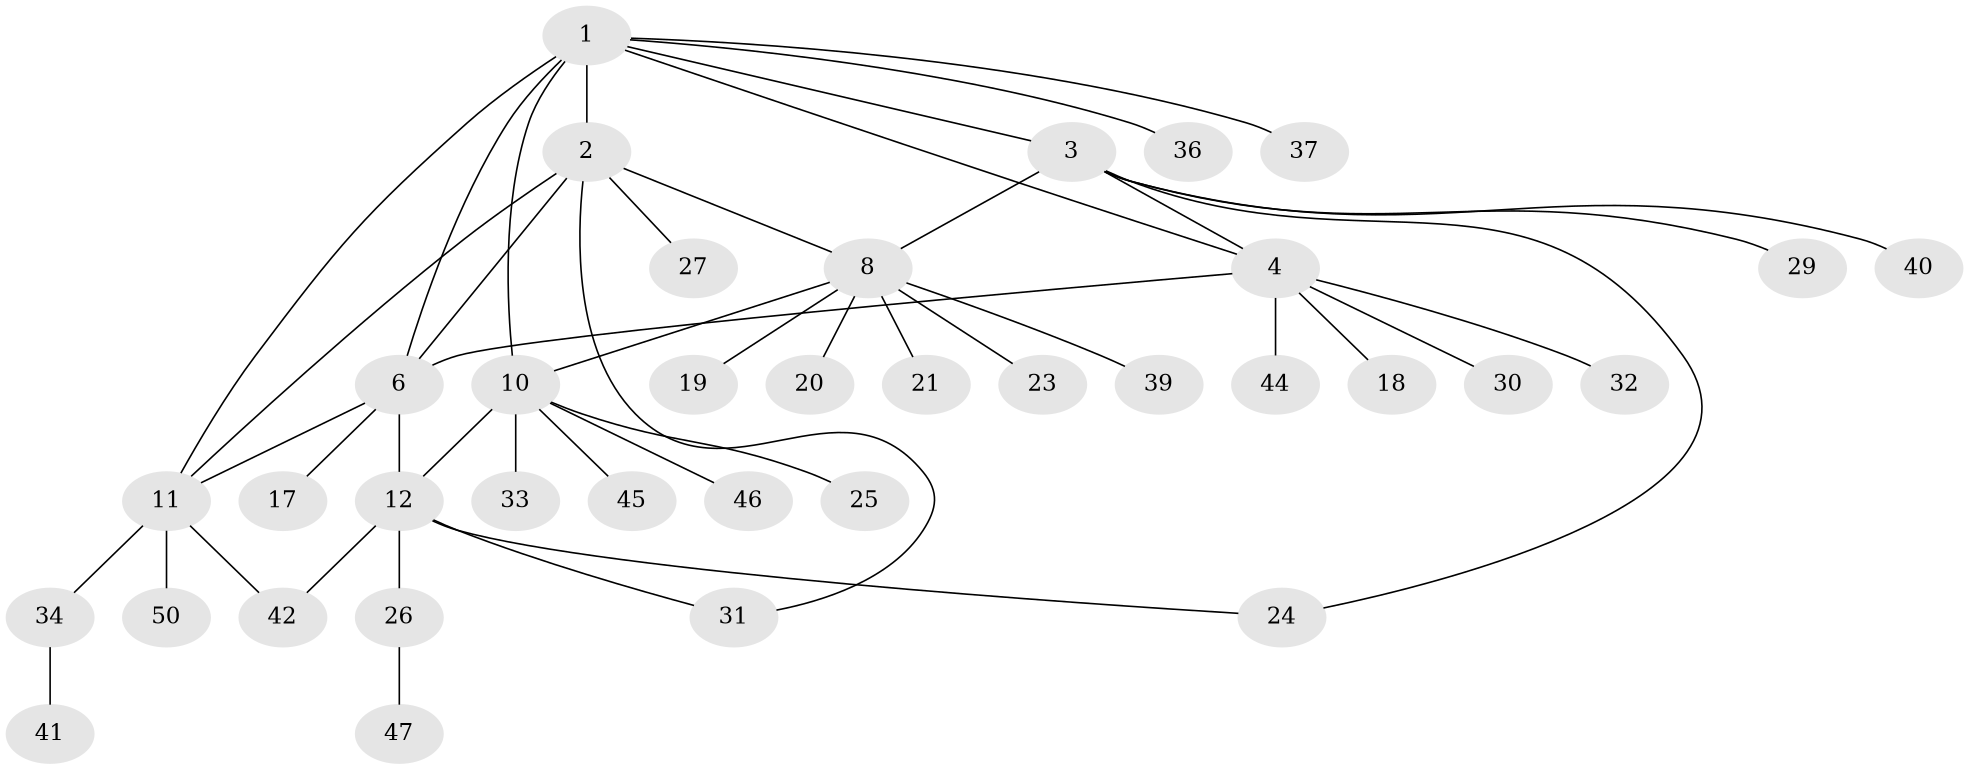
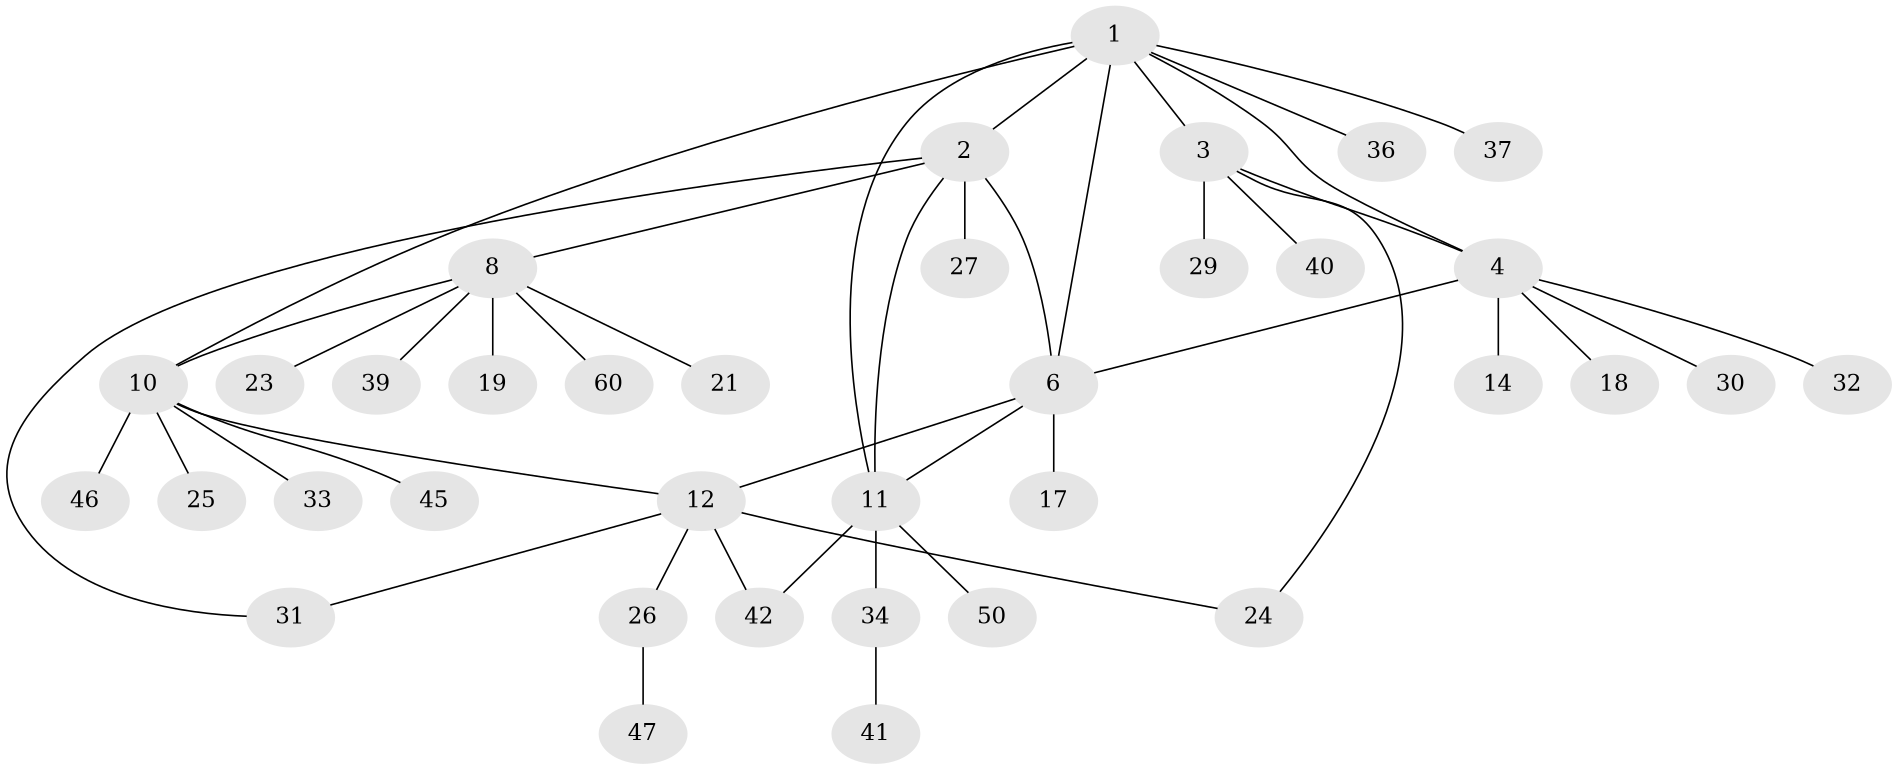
edge "3" -- "8": removed
node "20": label "20" -> "60"
node "44": label "44" -> "14"
